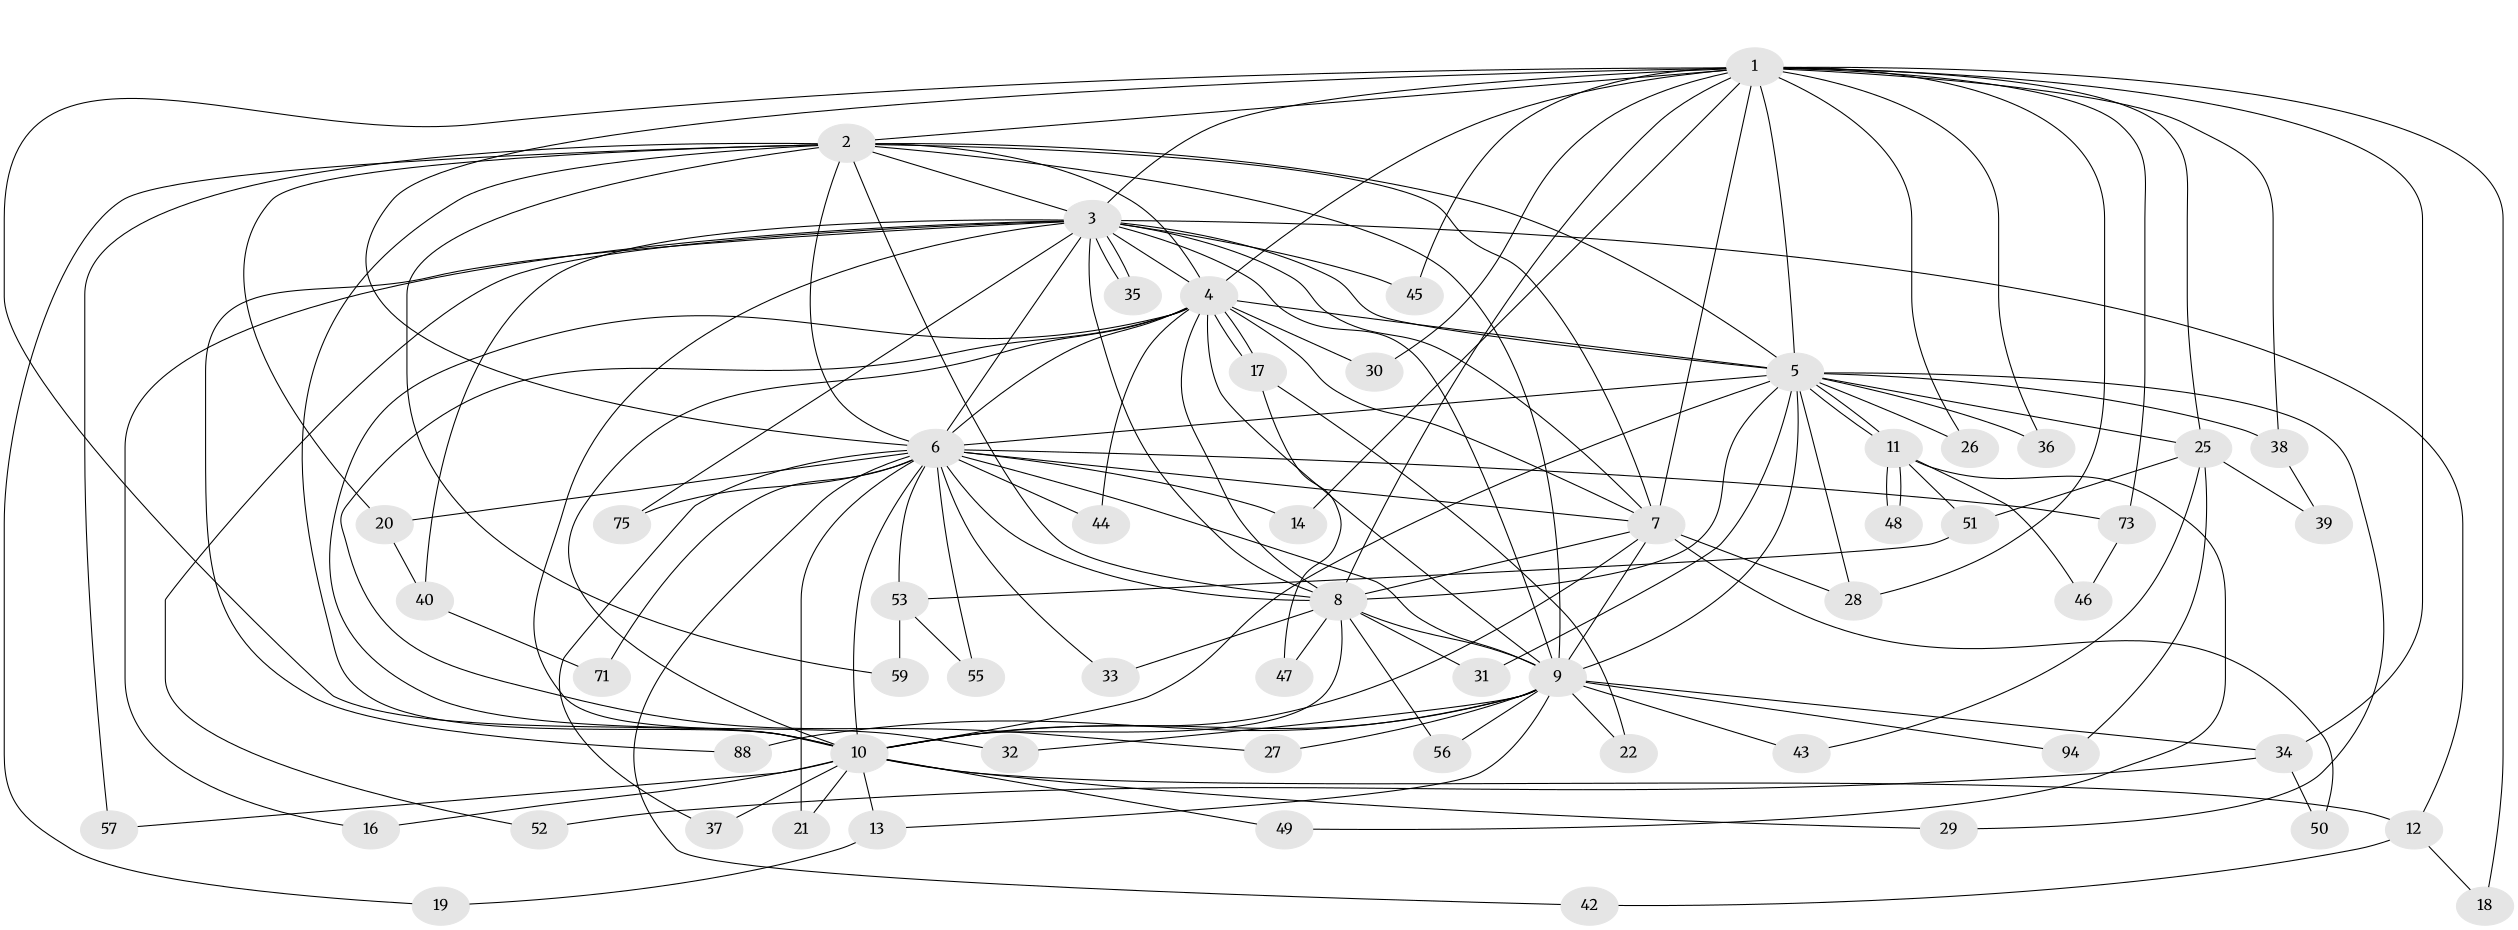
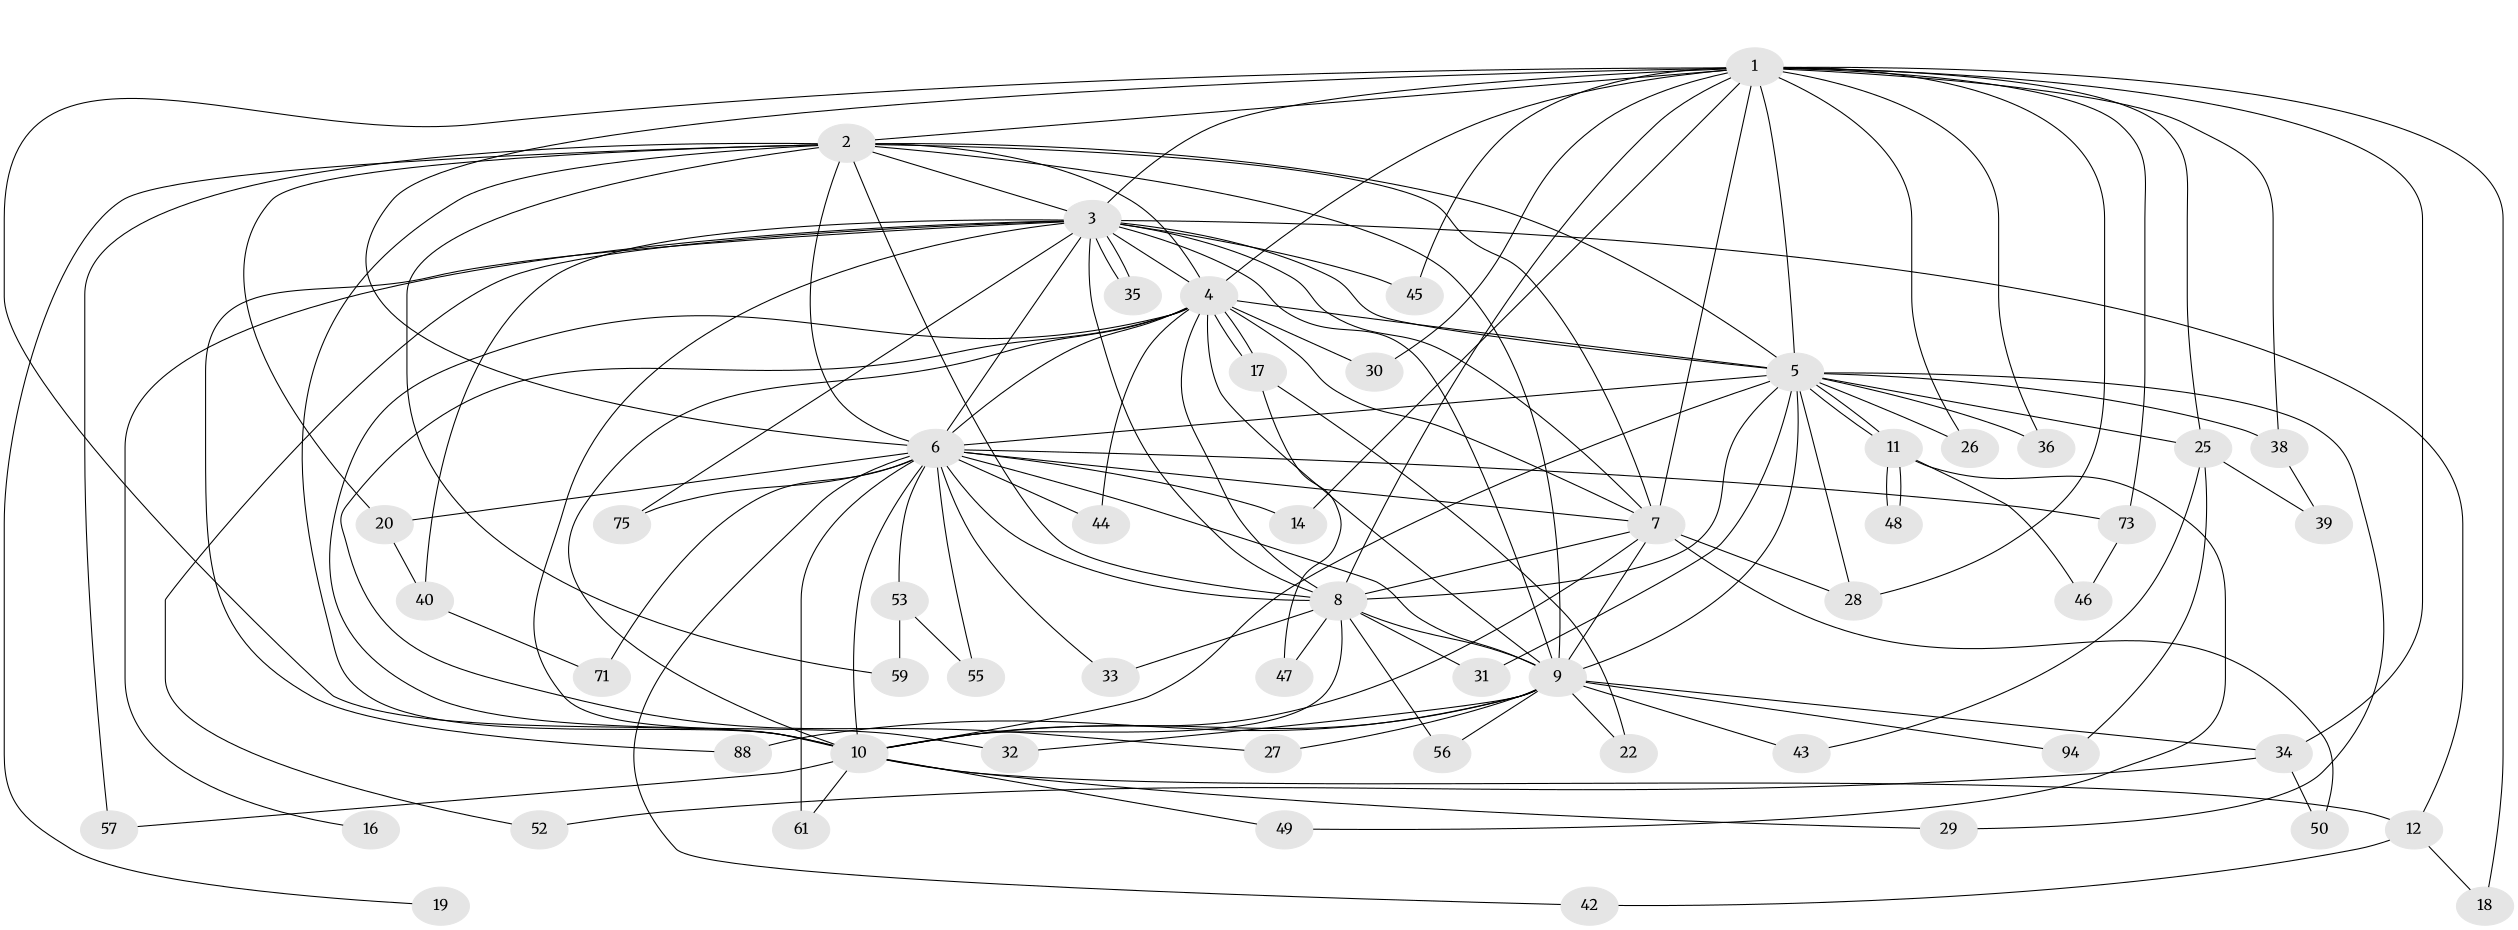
node "51": removed
edge "10" -- "16": removed
node "37": removed
node "21": label "21" -> "61"
node "13": removed
